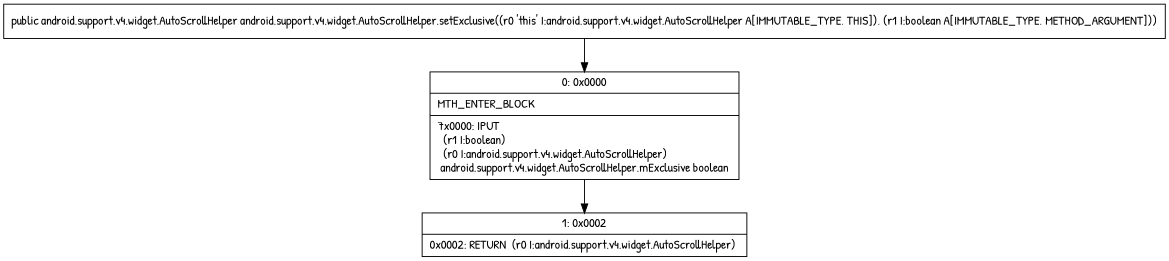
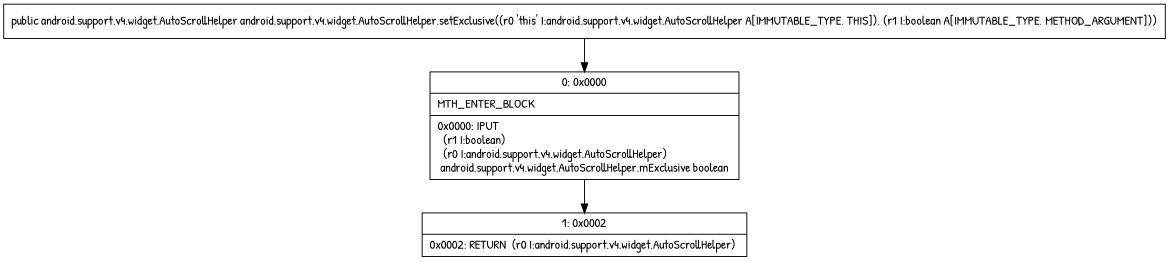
node "0: 0x0000": text "7x0000: IPUT" -> "0x0000: IPUT"
